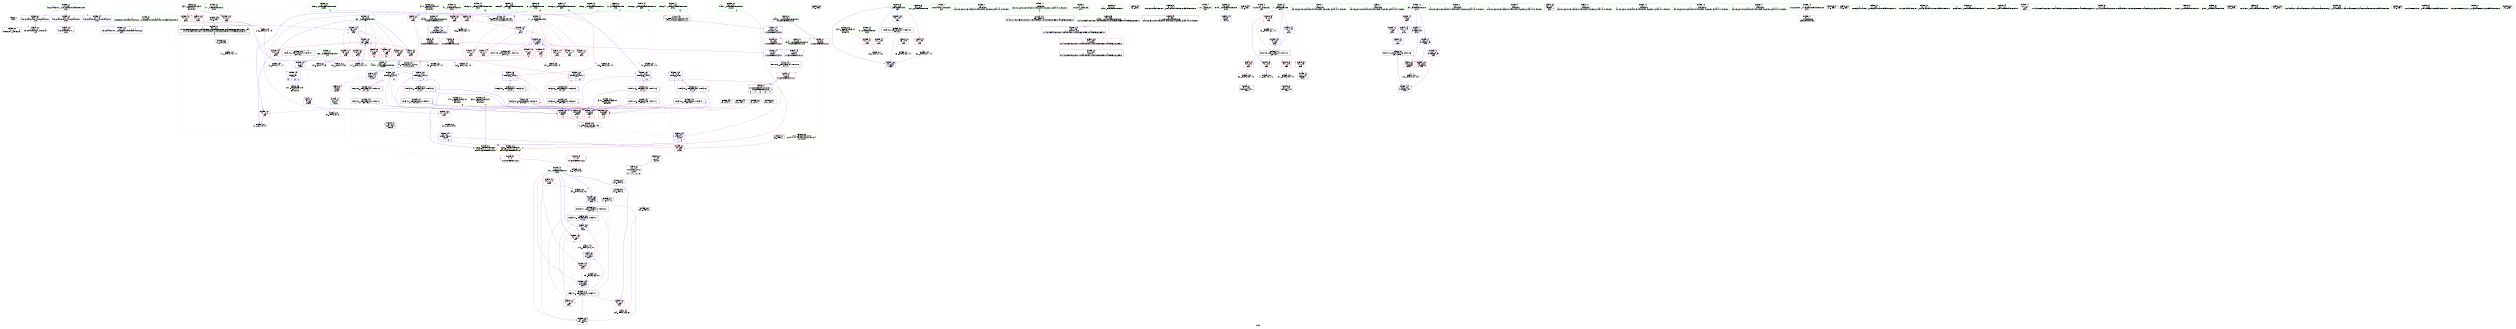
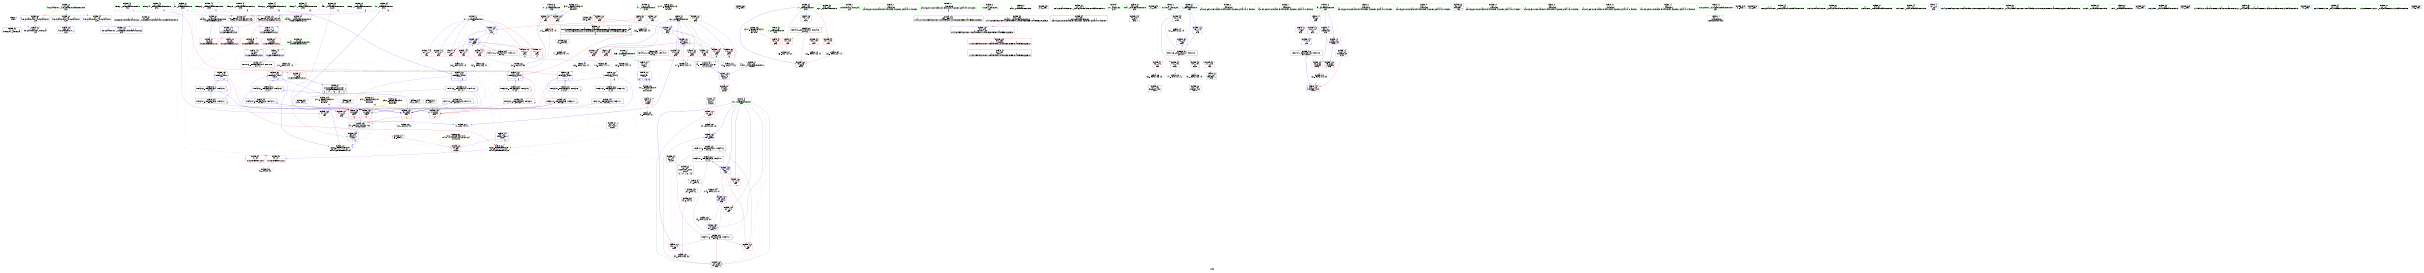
node "NodeID: 297": text "MR_12V_3 = PHI(MR_12V_4, MR_12V_2, )" -> "MR_12V_3 = ENCHI(MR_12V_4, MR_12V_2, )"
node "NodeID: 382": removed
